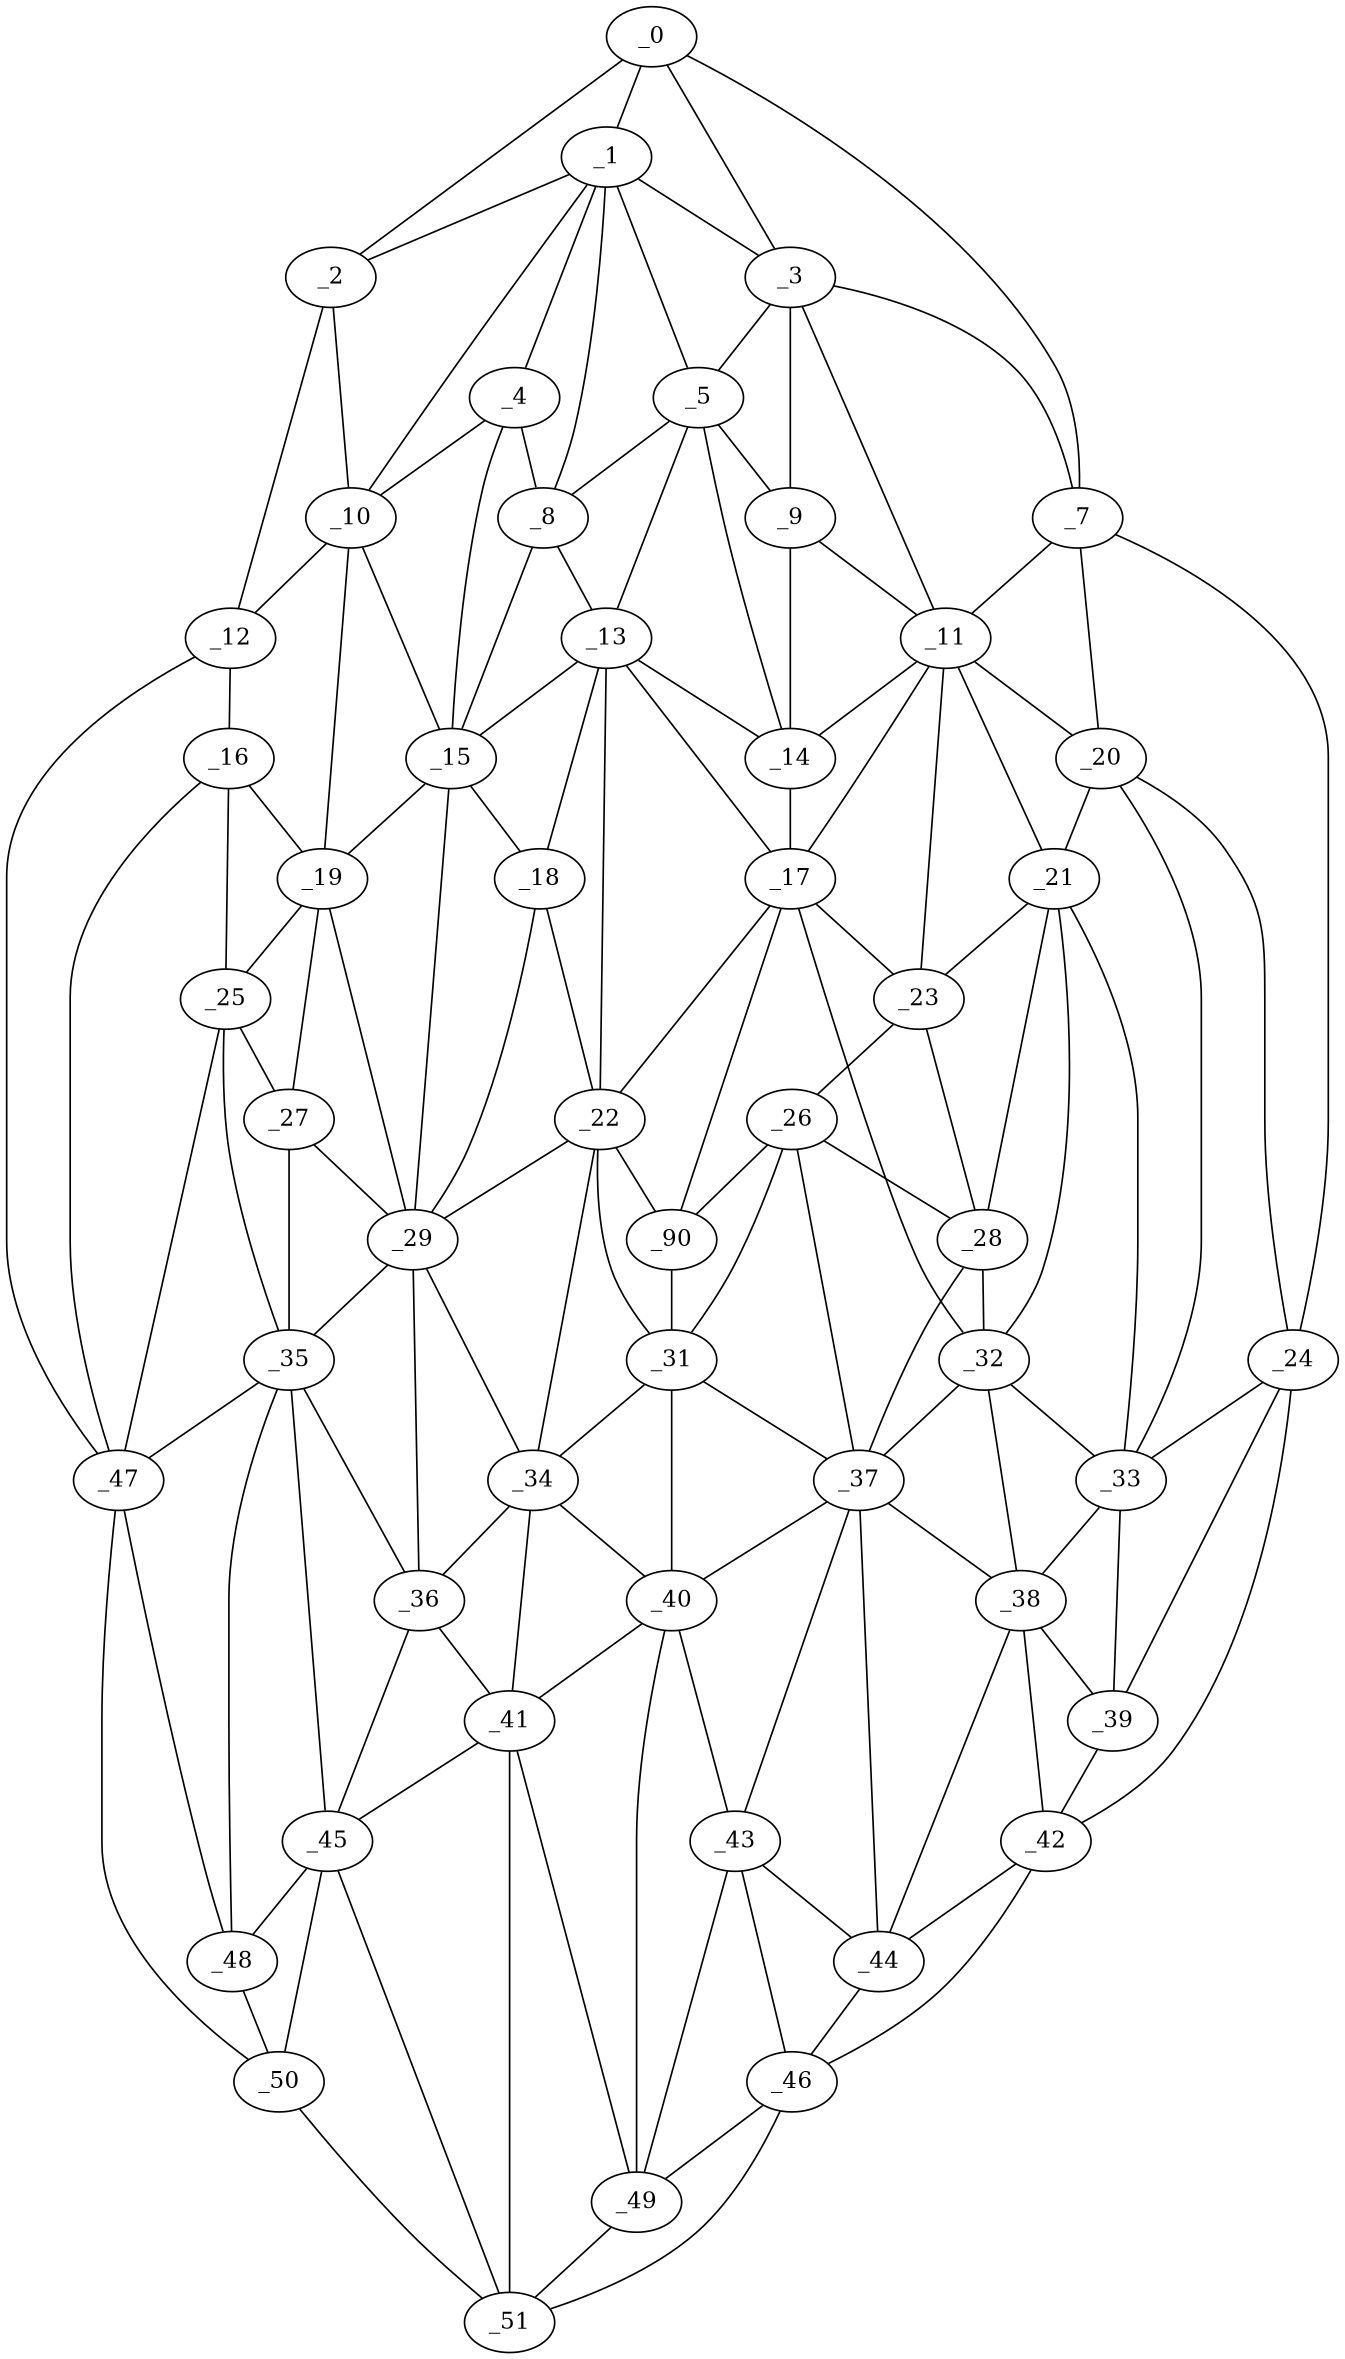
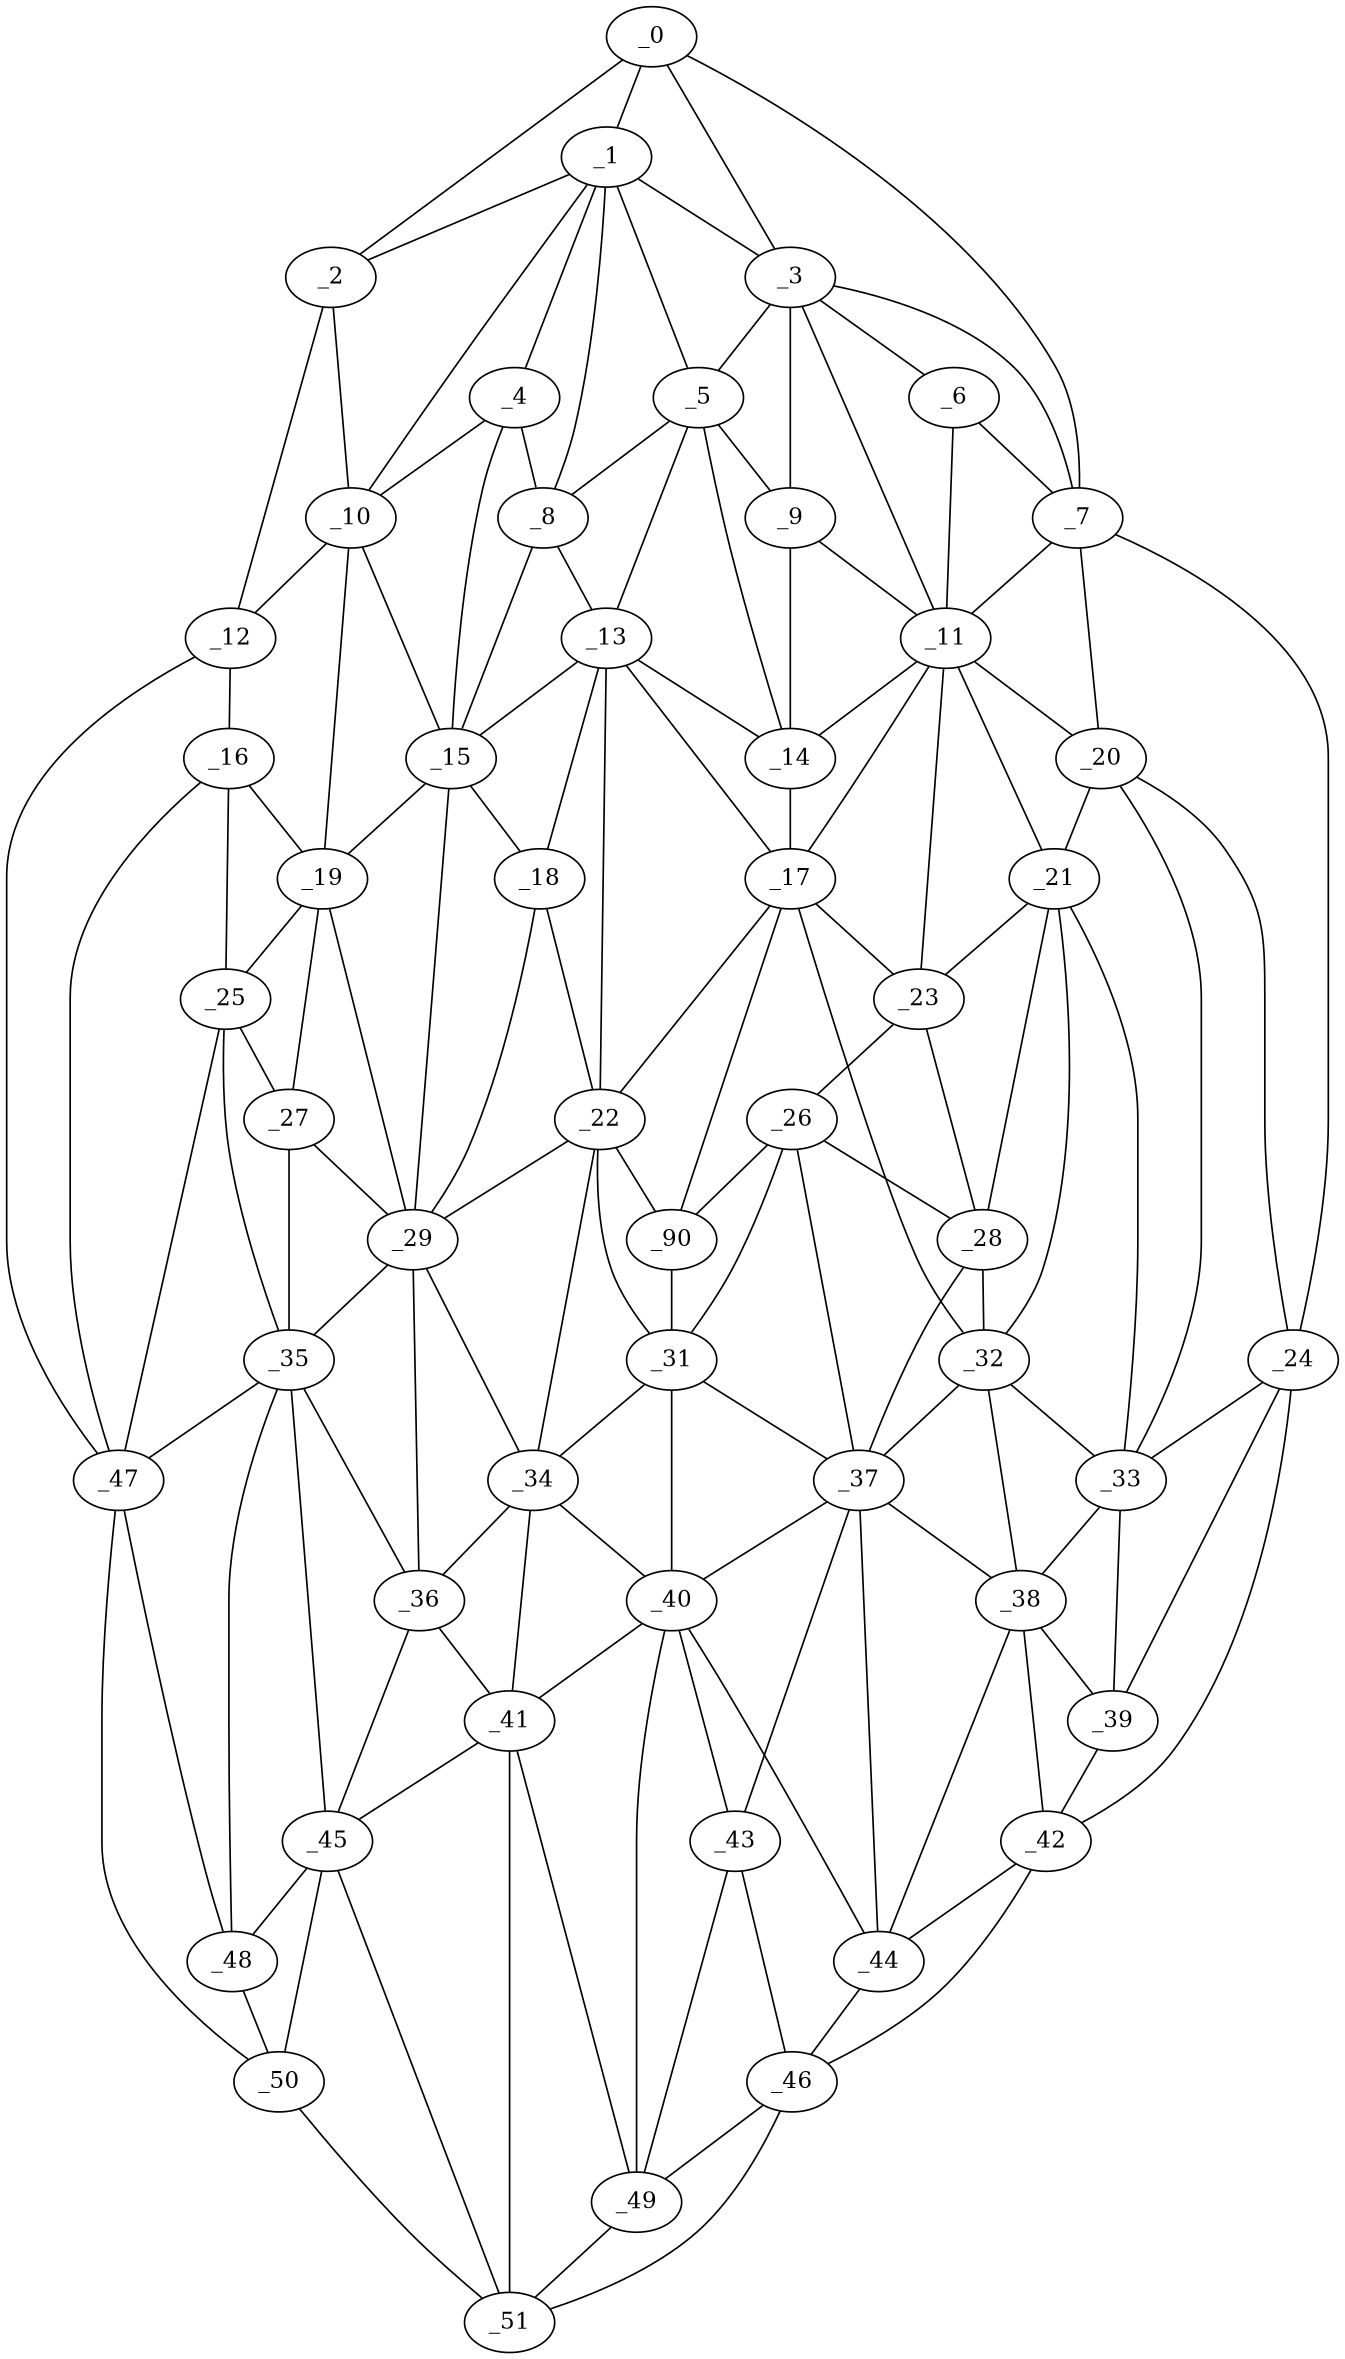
node "_6": added
edge "_43" -- "_44": now "_40" -- "_44"
